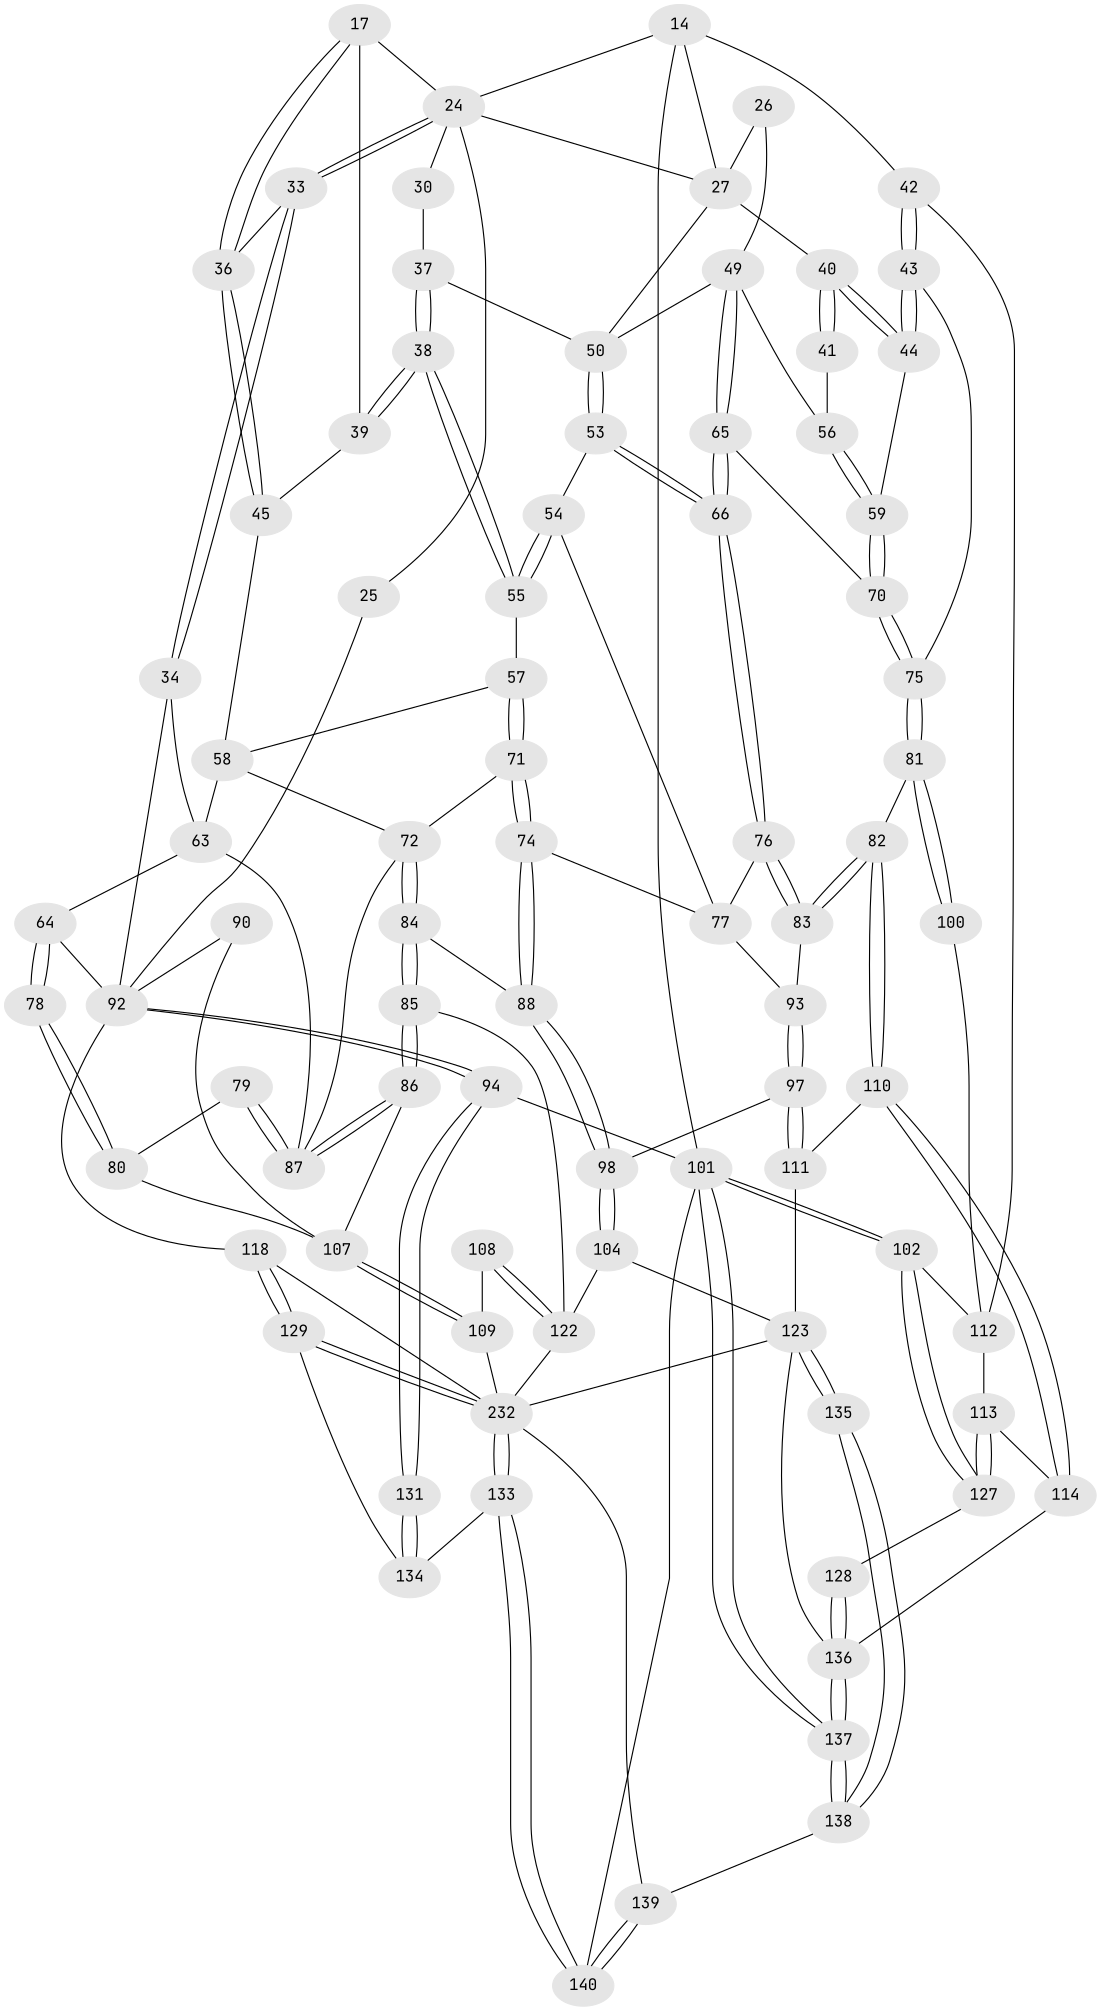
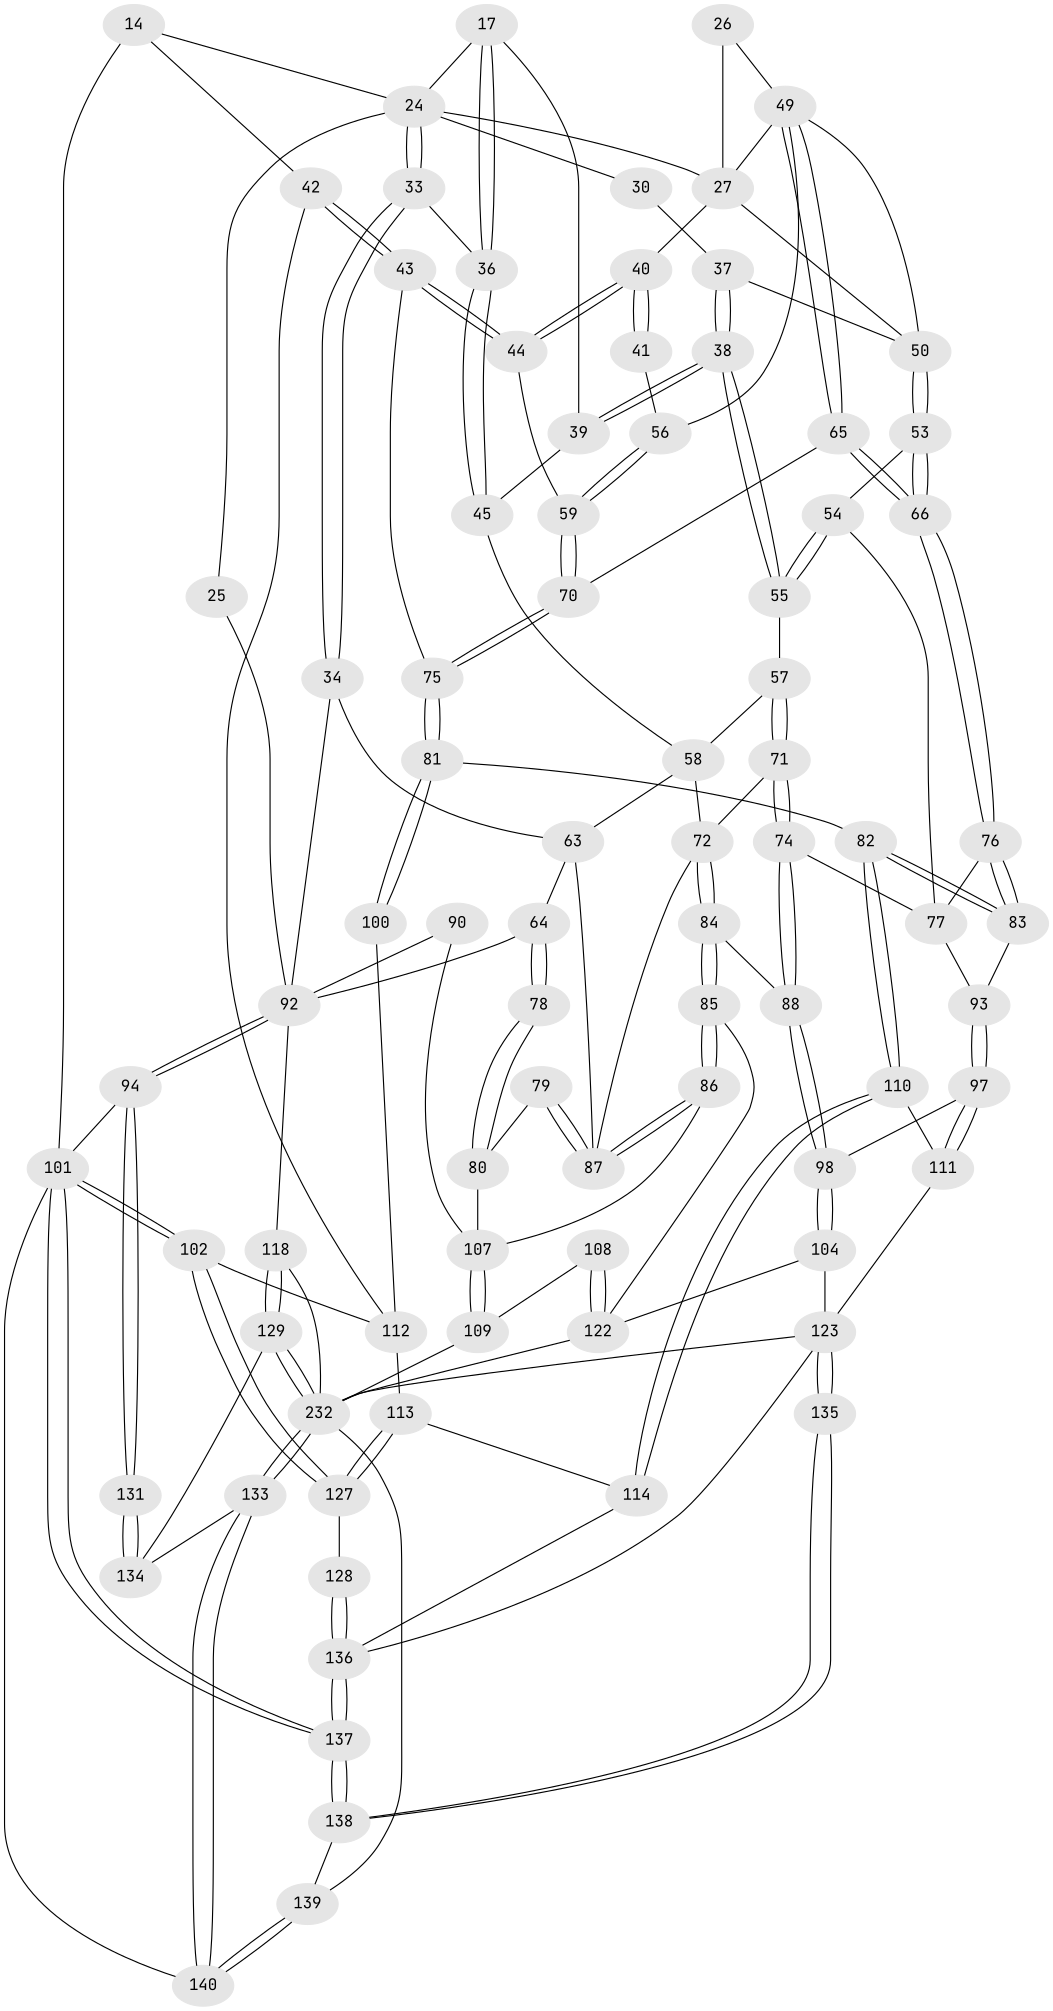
edge "14" -- "27": now "49" -- "27"
